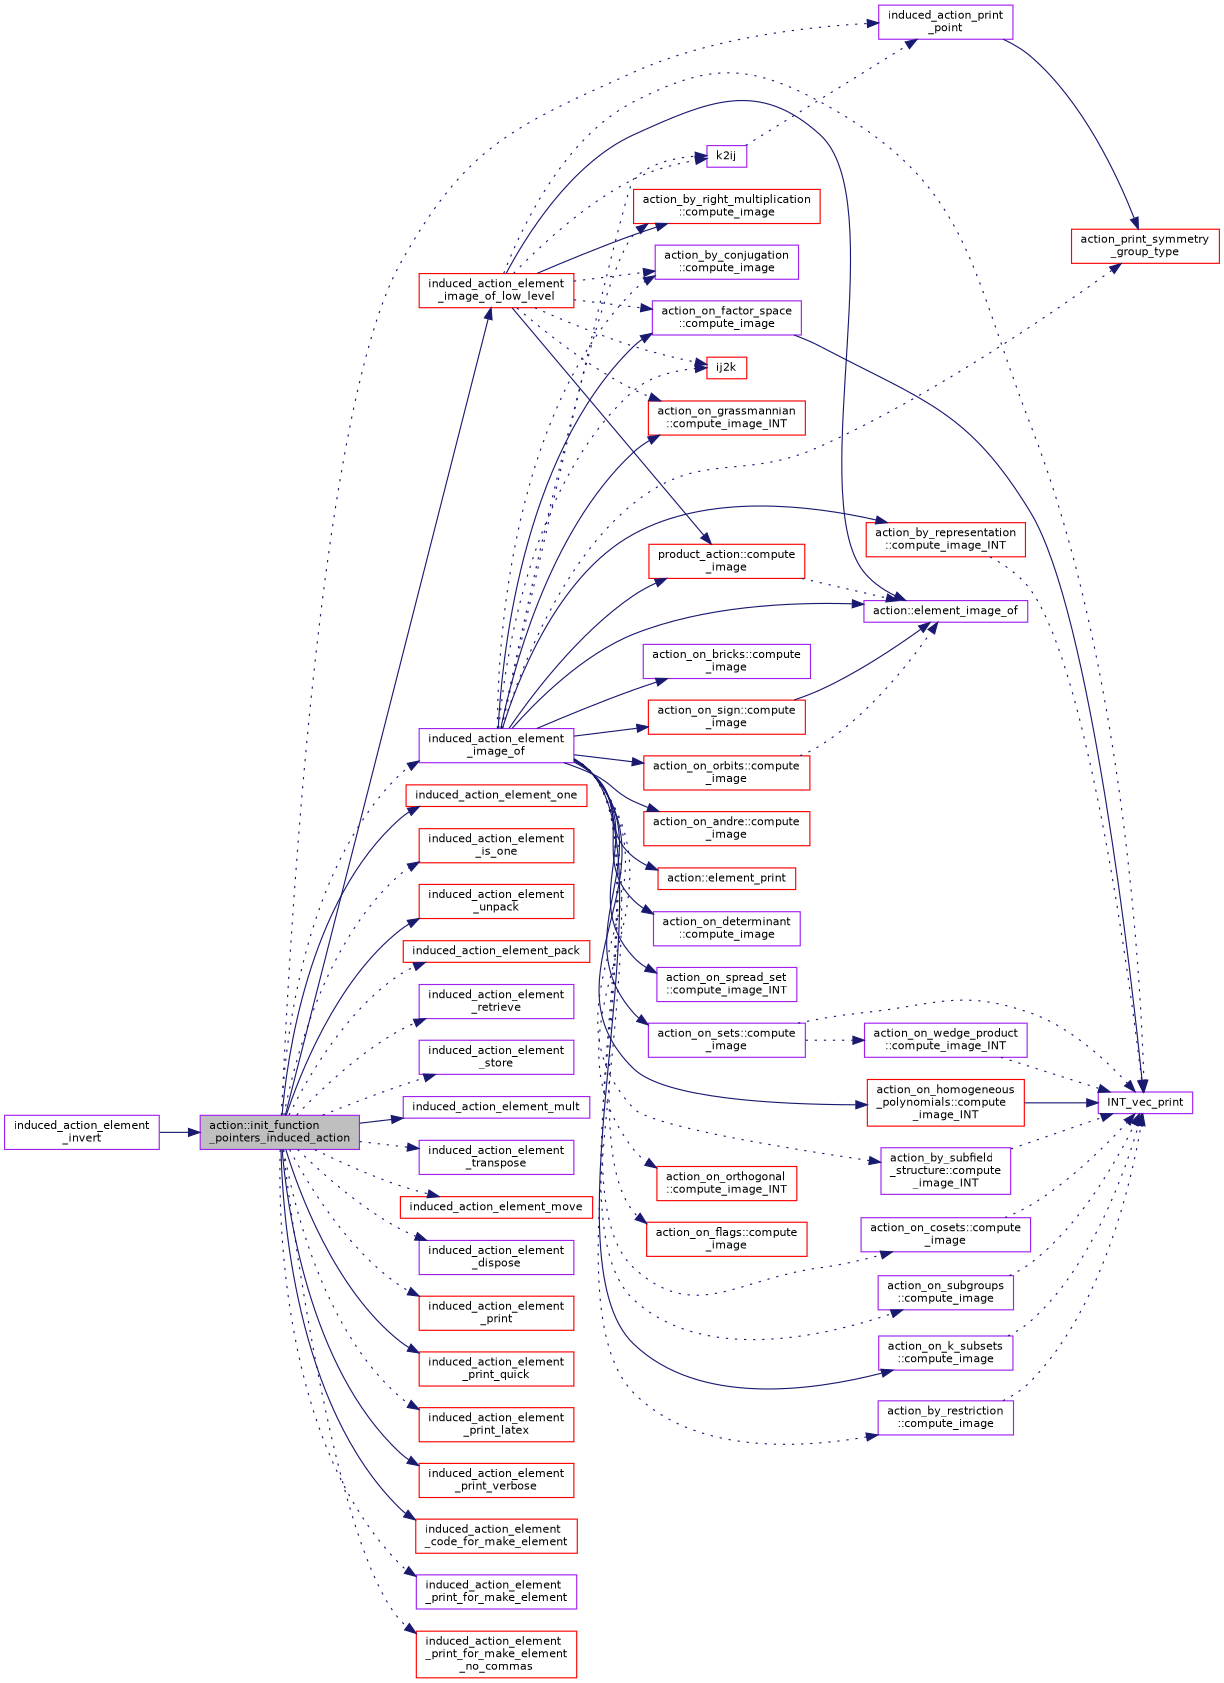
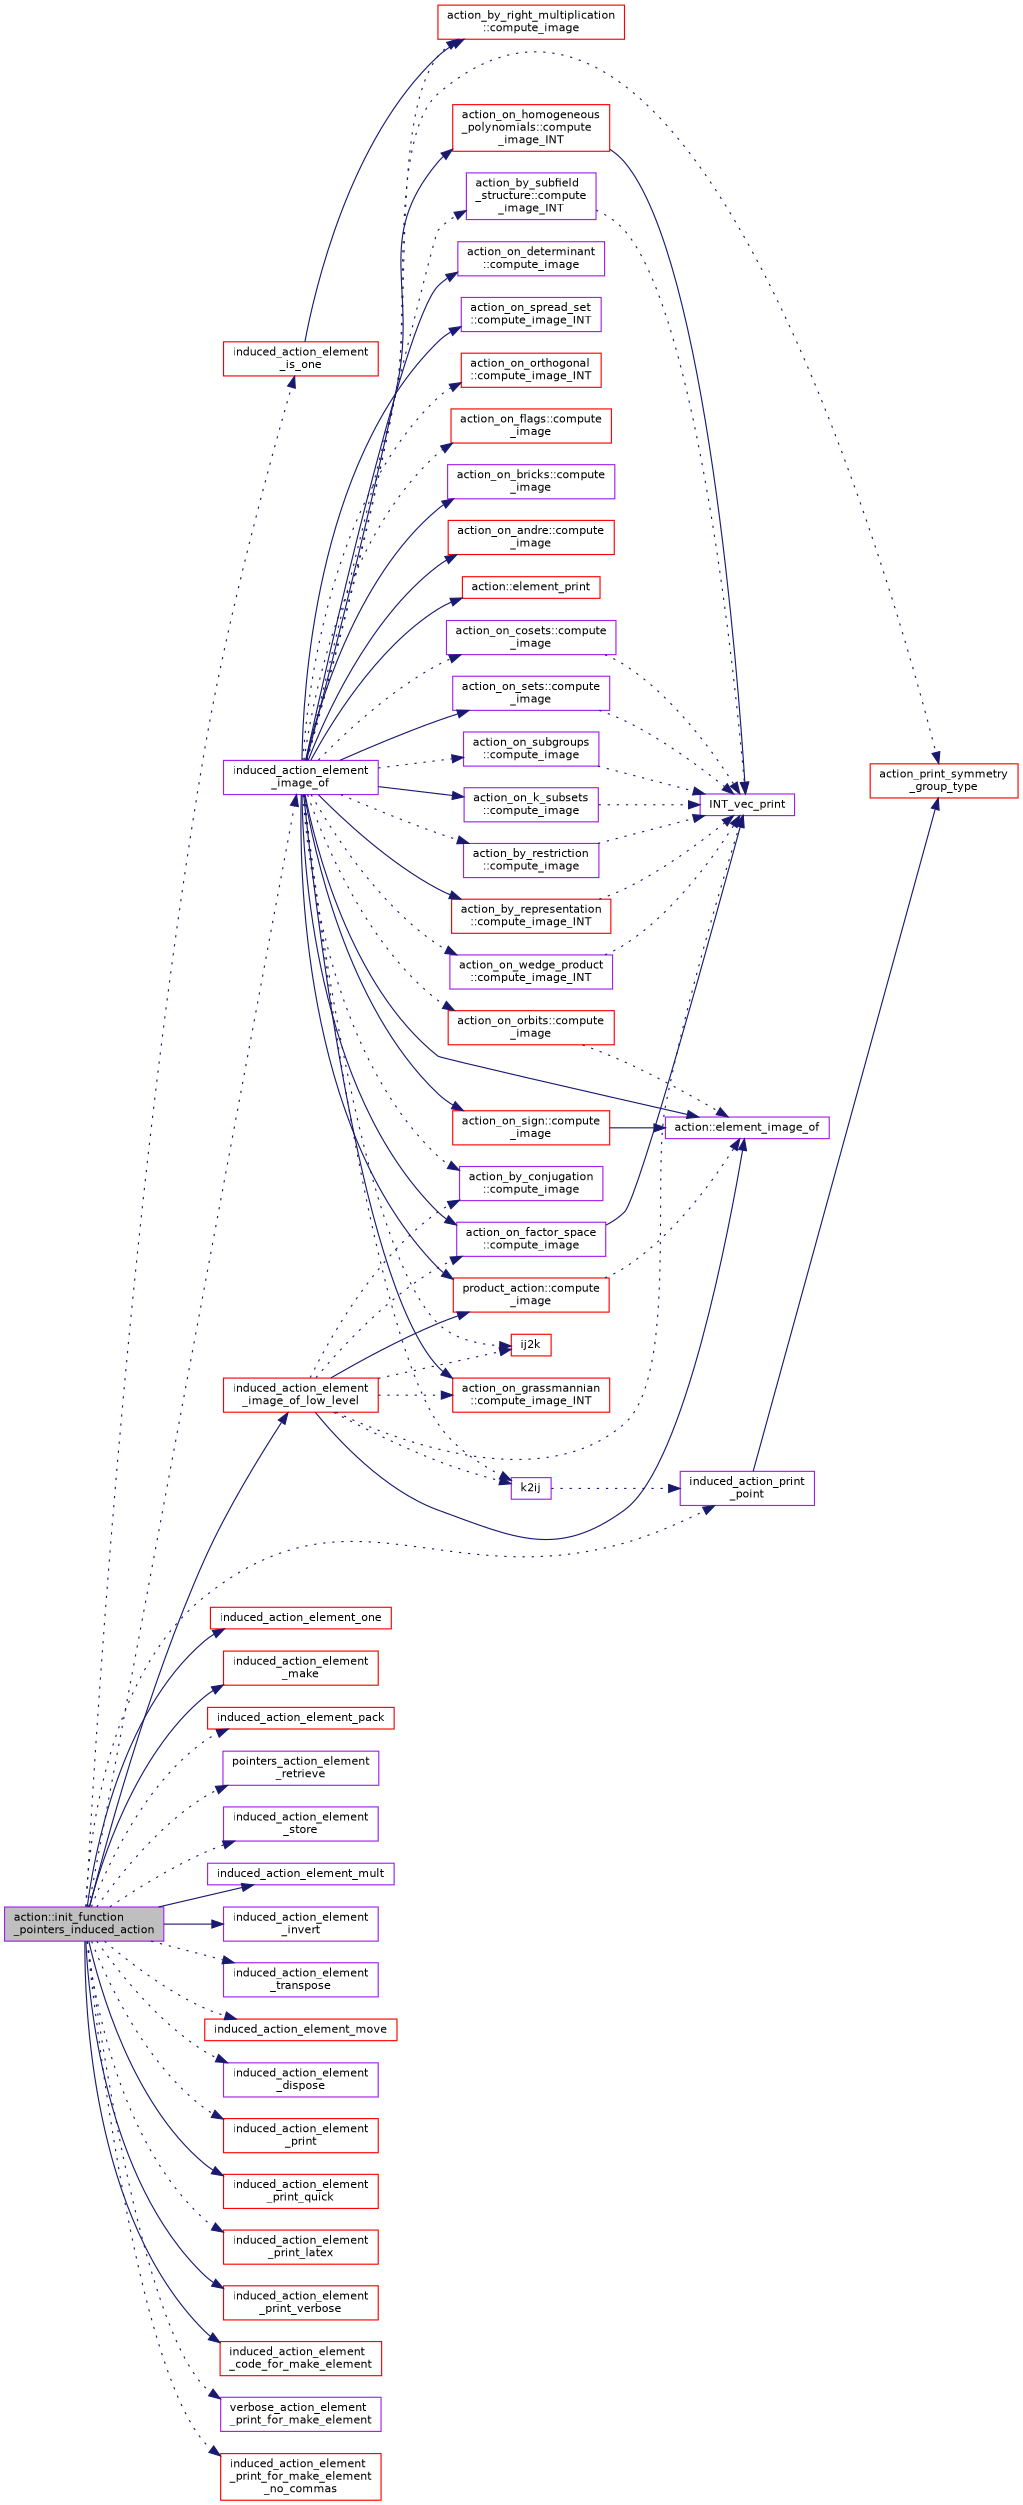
edge "induced_action_element _image_of_low_level" -> "action_by_right_multiplication ::compute_image": now "induced_action_element _is_one" -> "action_by_right_multiplication ::compute_image"
edge "induced_action_element _image_of" -> "action_on_orbits::compute _image": style solid -> dotted
node "induced_action_element _unpack": label "induced_action_element _unpack" -> "induced_action_element _make"
node "induced_action_element _retrieve": label "induced_action_element _retrieve" -> "pointers_action_element _retrieve"
edge "action_on_sets::compute _image" -> "action_on_wedge_product ::compute_image_INT": now "induced_action_element _image_of" -> "action_on_wedge_product ::compute_image_INT"
edge "induced_action_element _invert" -> "action::init_function _pointers_induced_action": reversed
node "induced_action_element _print_for_make_element": label "induced_action_element _print_for_make_element" -> "verbose_action_element _print_for_make_element"
